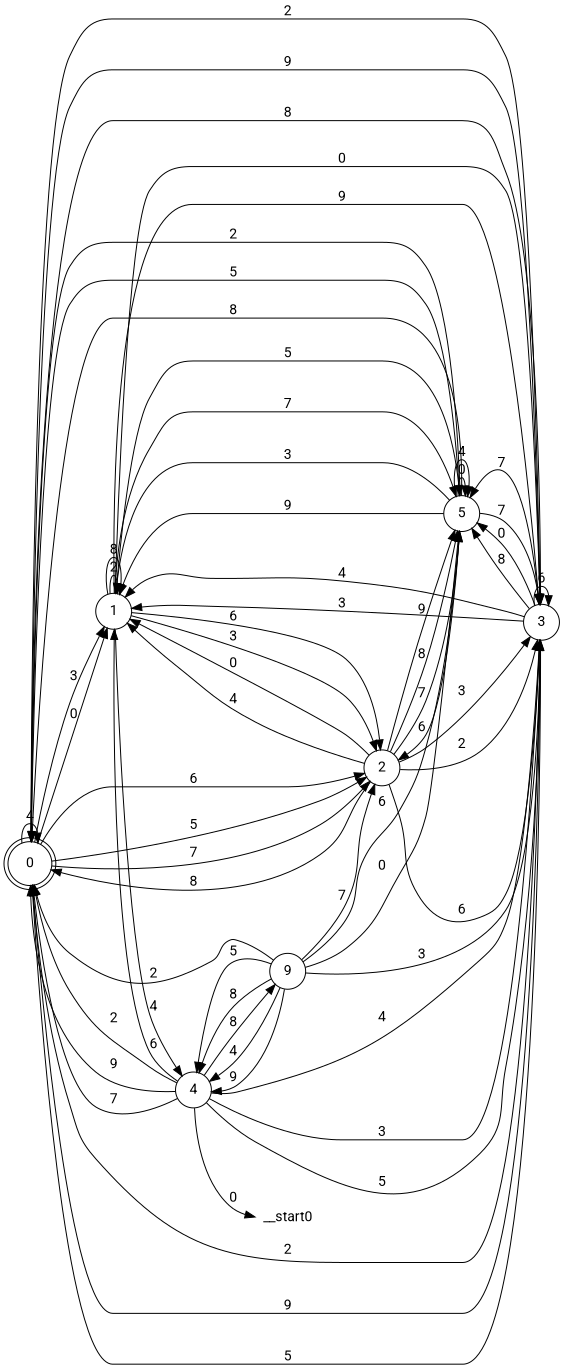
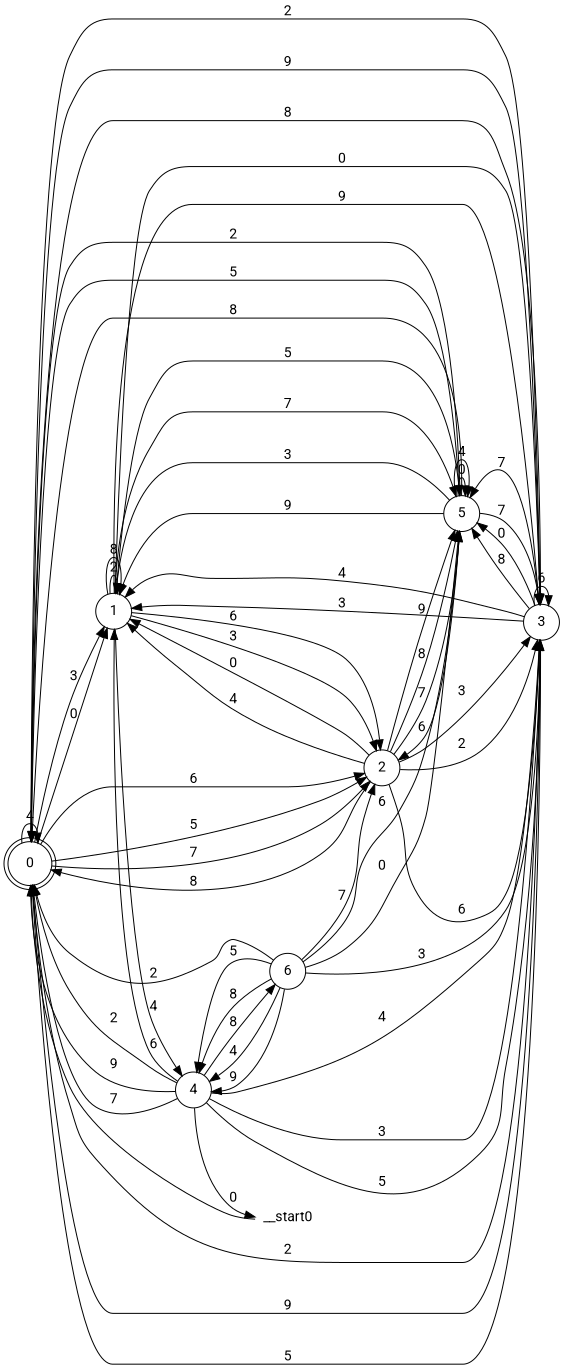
node "9": label "9" -> "6"
edge "__start0" -> "0": added
